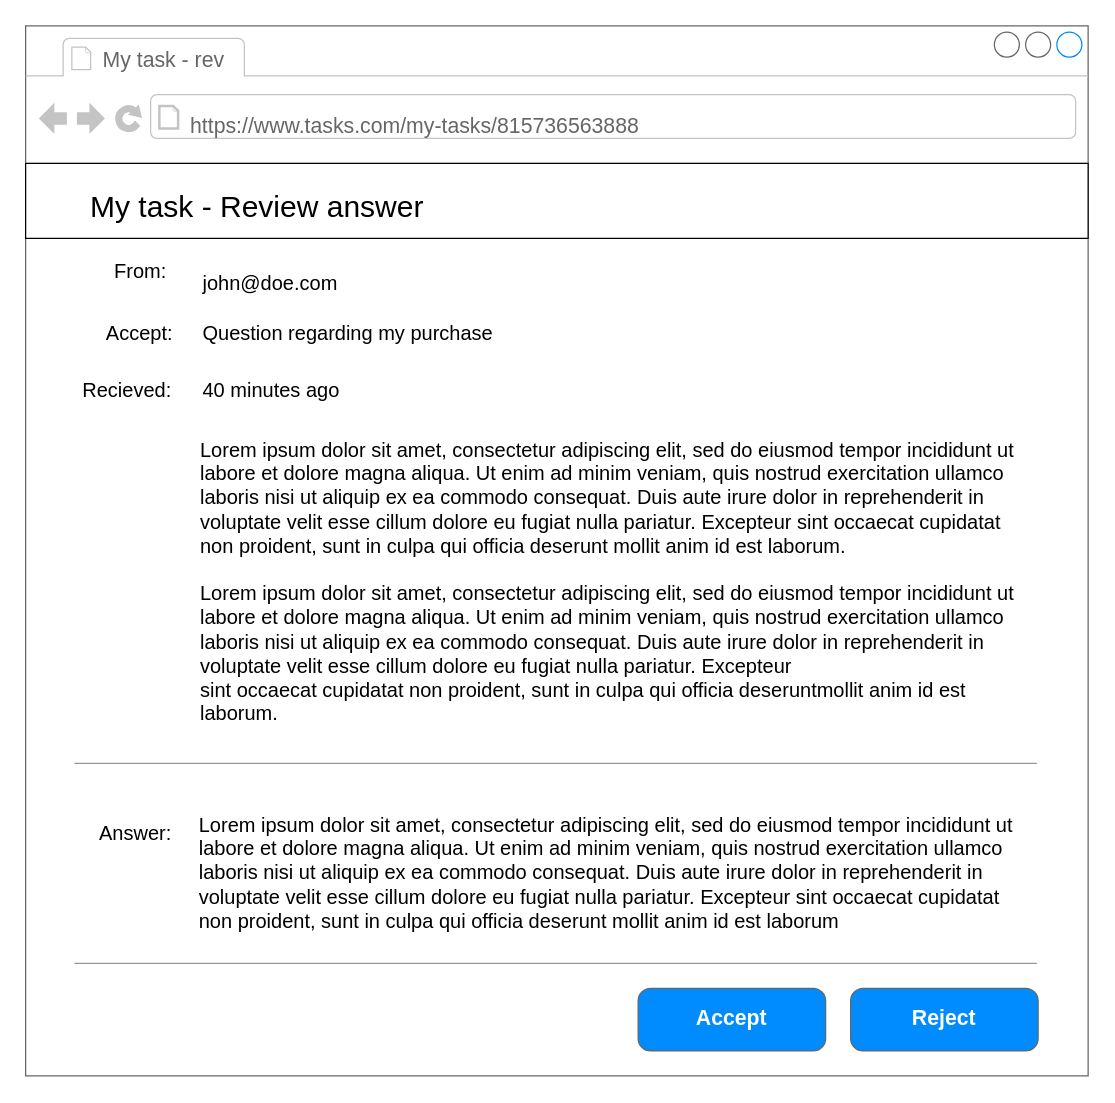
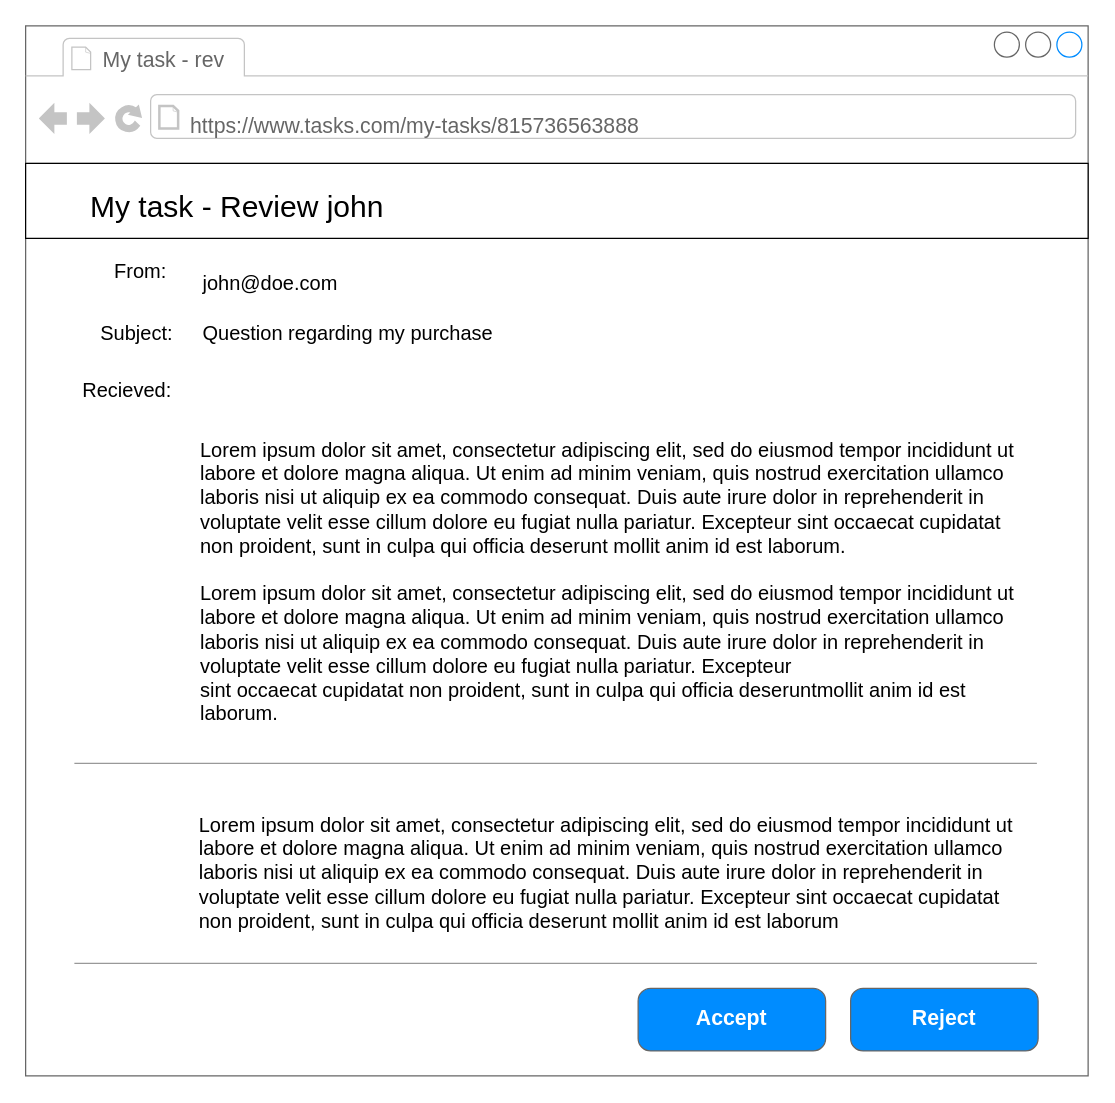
node "My task - Review answer": label "My task - Review answer" -> "My task - Review john"
node "Accept:": label "Accept:" -> "Subject:"
node "40 minutes ago": removed
node "Answer:": removed
